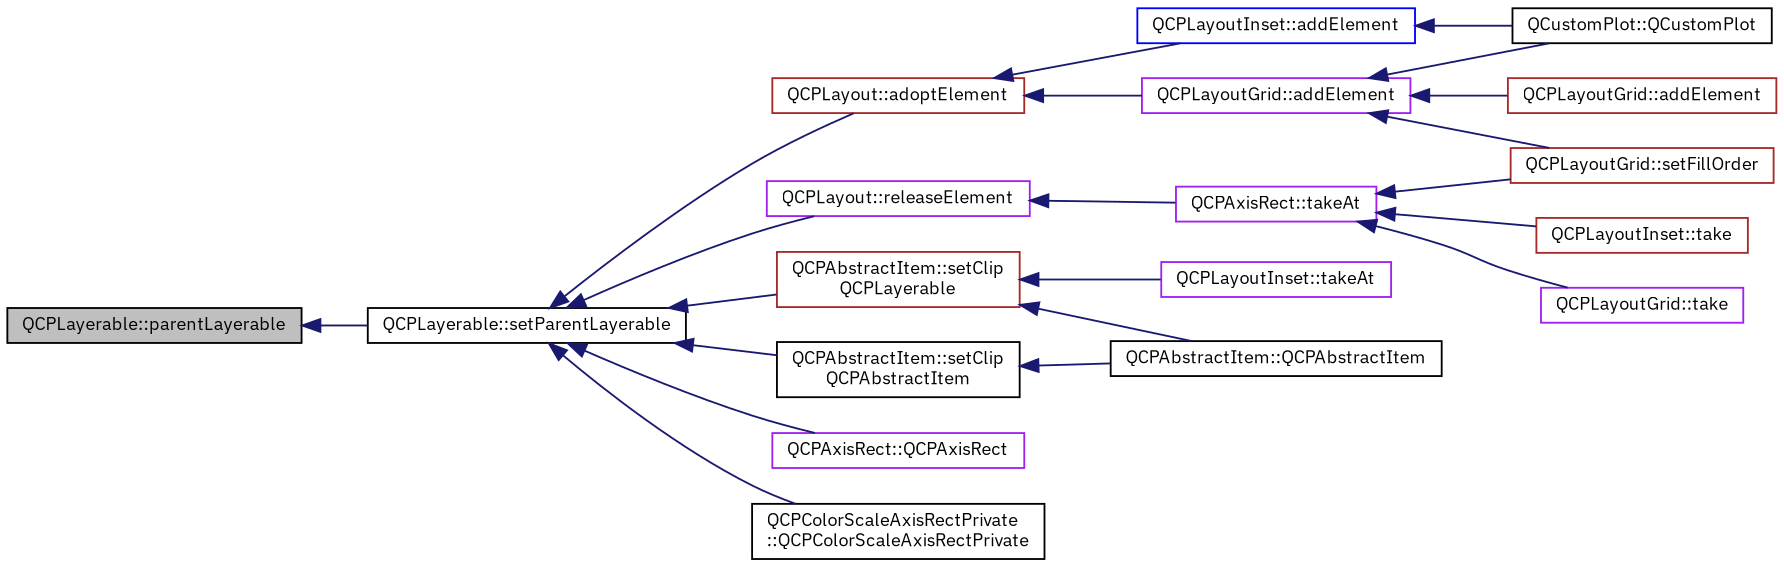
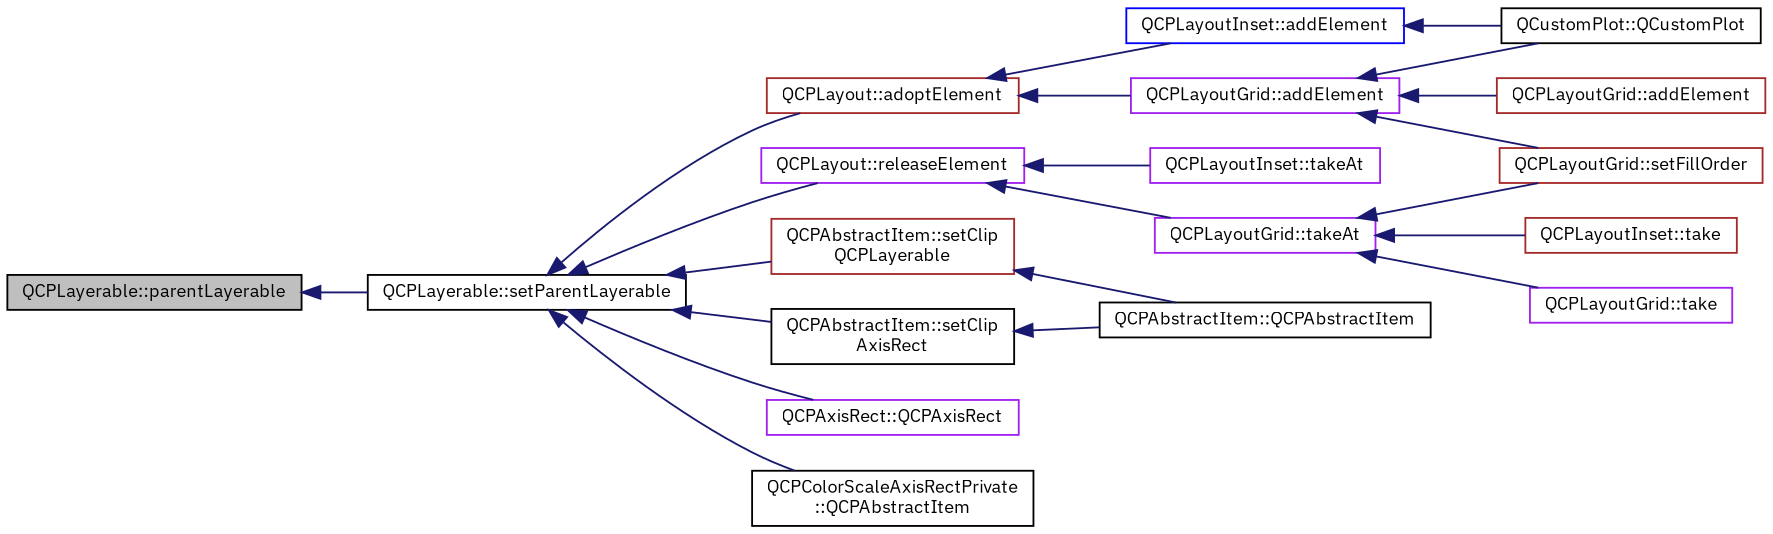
node "QCPAxisRect::takeAt": label "QCPAxisRect::takeAt" -> "QCPLayoutGrid::takeAt"
edge "QCPLayoutInset::takeAt" -> "QCPAbstractItem::setClip QCPLayerable": now "QCPLayoutInset::takeAt" -> "QCPLayout::releaseElement"
node "QCPAbstractItem::setClip QCPAbstractItem": label "QCPAbstractItem::setClip QCPAbstractItem" -> "QCPAbstractItem::setClip AxisRect"
node "QCPColorScaleAxisRectPrivate ::QCPColorScaleAxisRectPrivate": label "QCPColorScaleAxisRectPrivate ::QCPColorScaleAxisRectPrivate" -> "QCPColorScaleAxisRectPrivate ::QCPAbstractItem"
